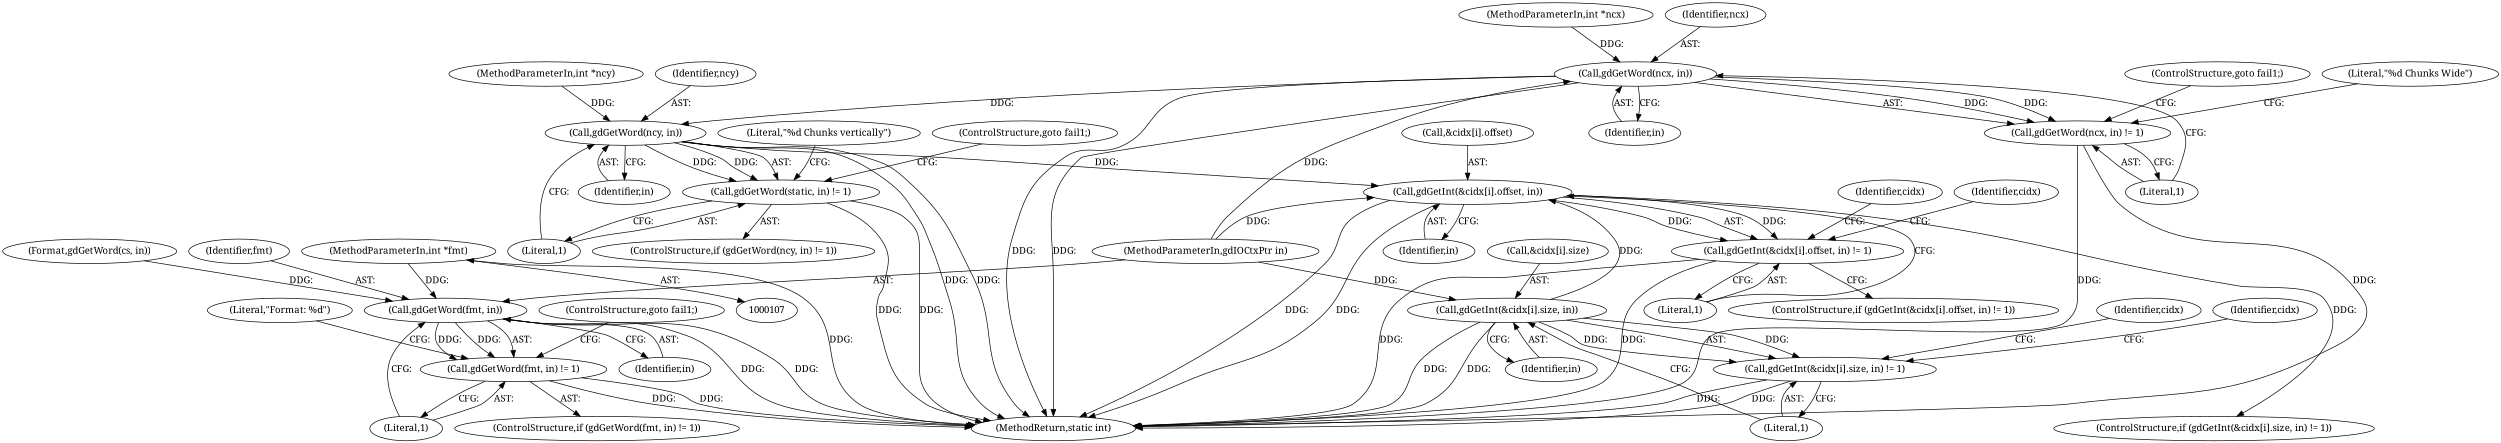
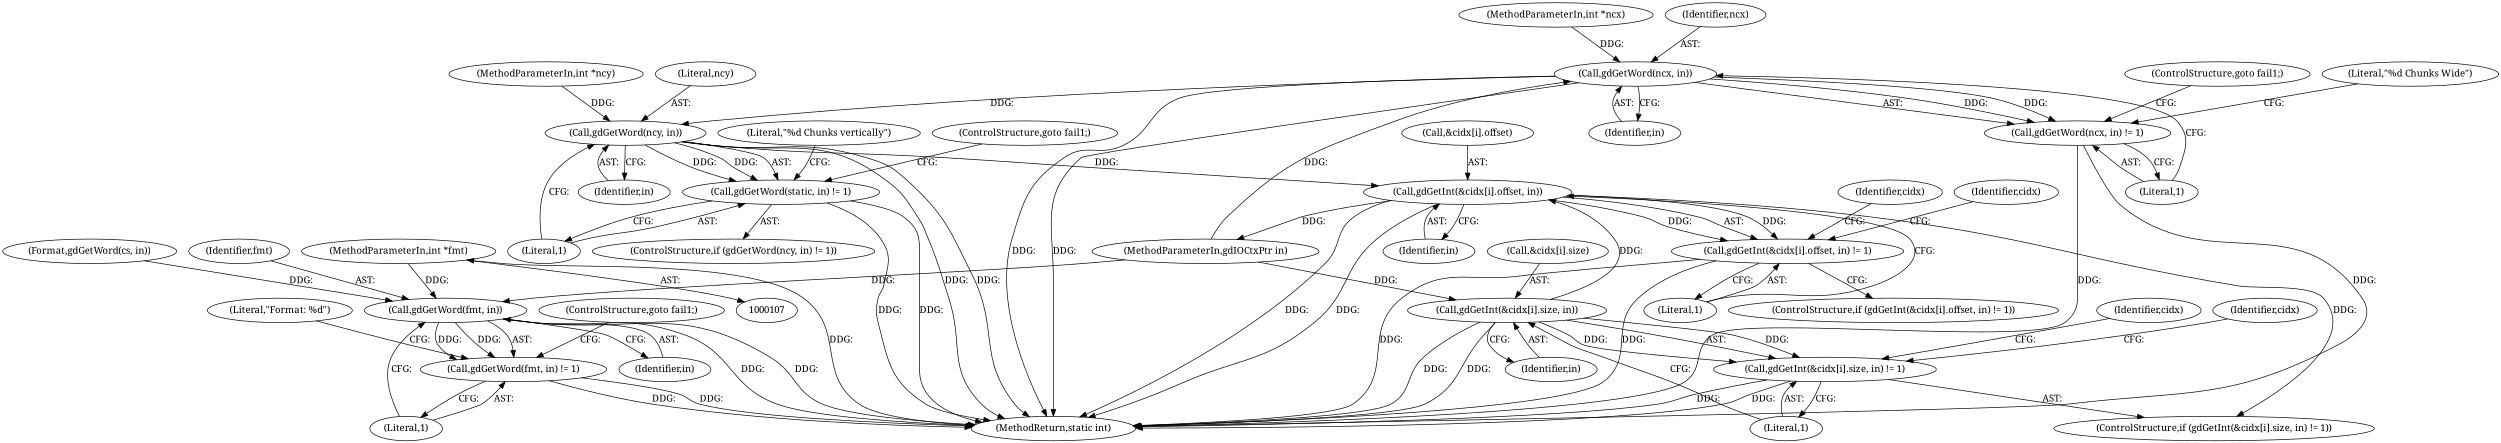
node "(Identifier,ncy)": label "(Identifier,ncy)" -> "(Literal,ncy)"
edge "(MethodParameterIn,gdIOCtxPtr in)" -> "(Call,gdGetInt(&cidx[i].offset, in))": reversed
edge "(MethodParameterIn,gdIOCtxPtr in)" -> "(Call,gdGetWord(fmt, in))": label "AST: " -> "DDG: "
edge "(Call,gdGetInt(&cidx[i].size, in) != 1)" -> "(ControlStructure,if (gdGetInt(&cidx[i].size, in) != 1))": added, label "AST:"
node "(ControlStructure,if (gdGetWord(fmt, in) != 1))": removed
